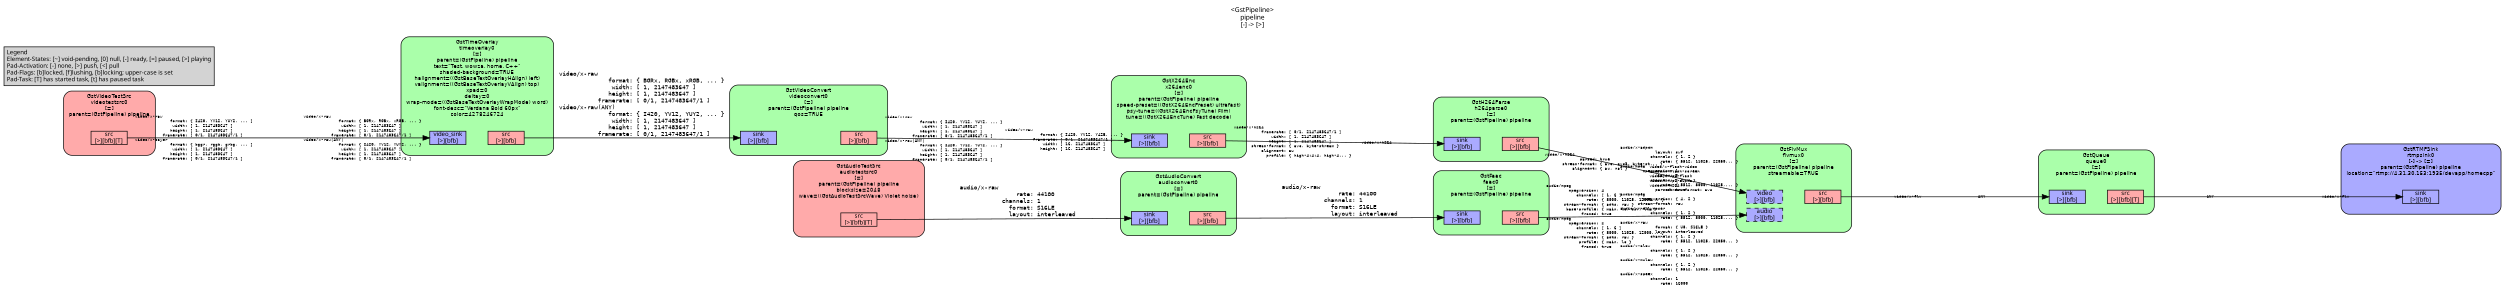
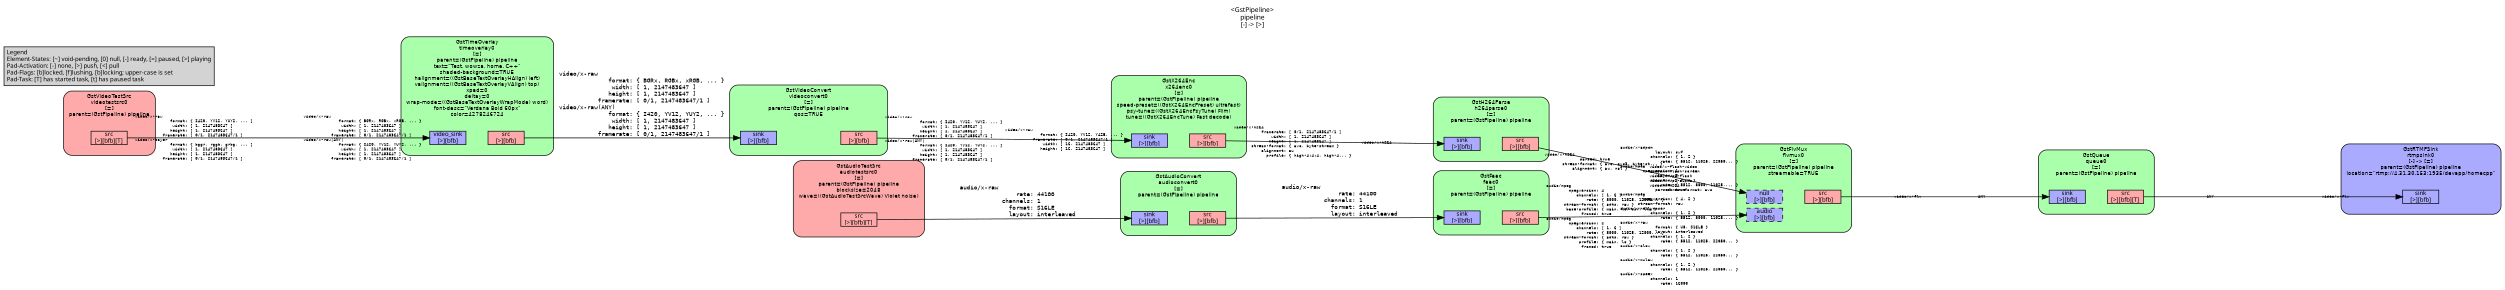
node "video [>][bfb]": label "video [>][bfb]" -> "null [>][bfb]"
